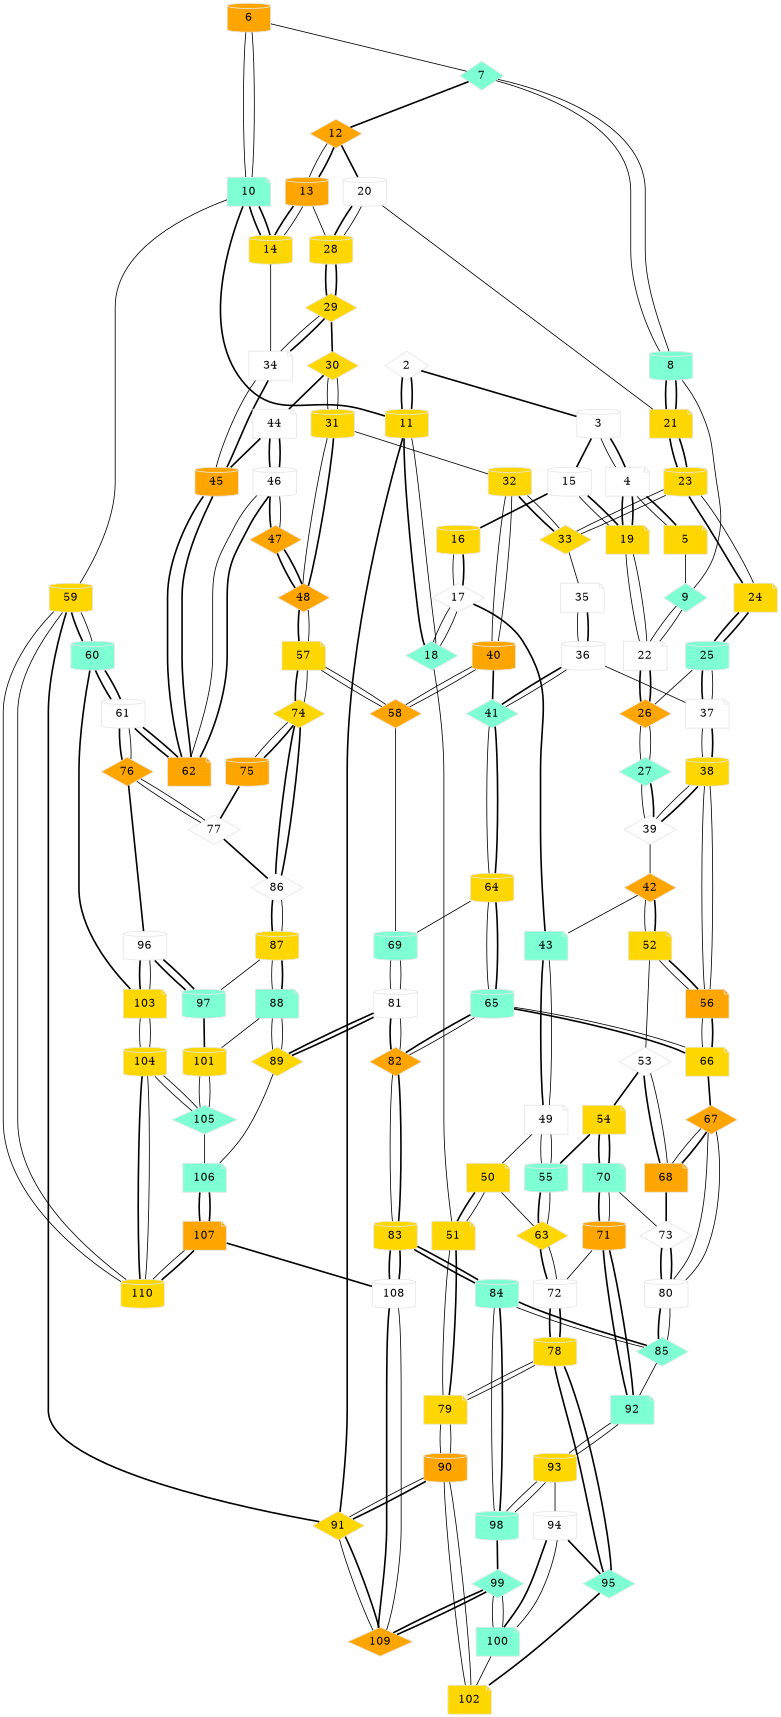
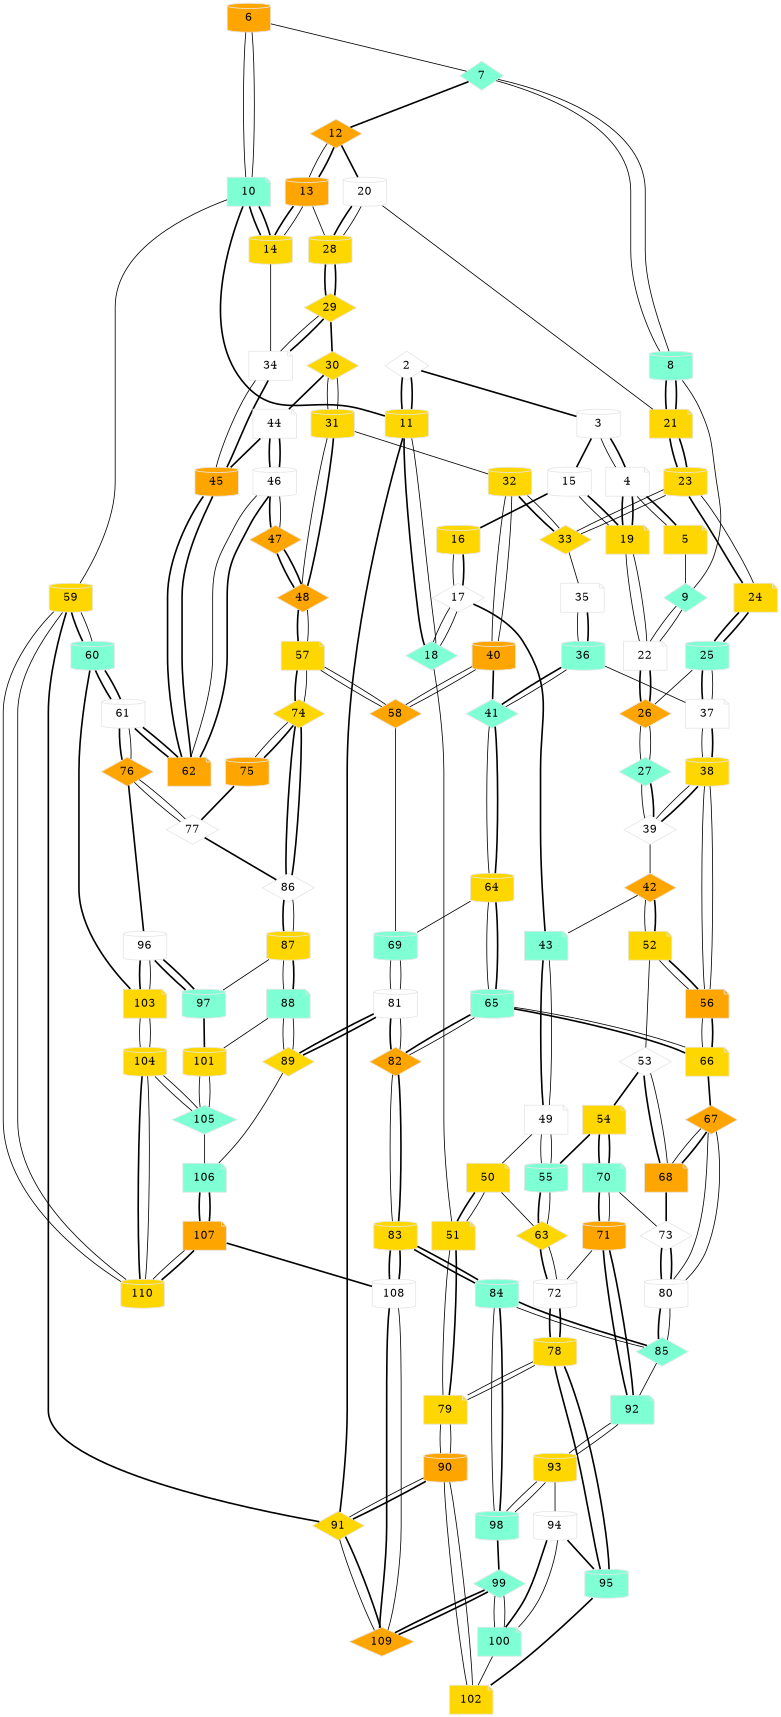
node "36": fillcolor white -> aquamarine
node "95": shape diamond -> cylinder
